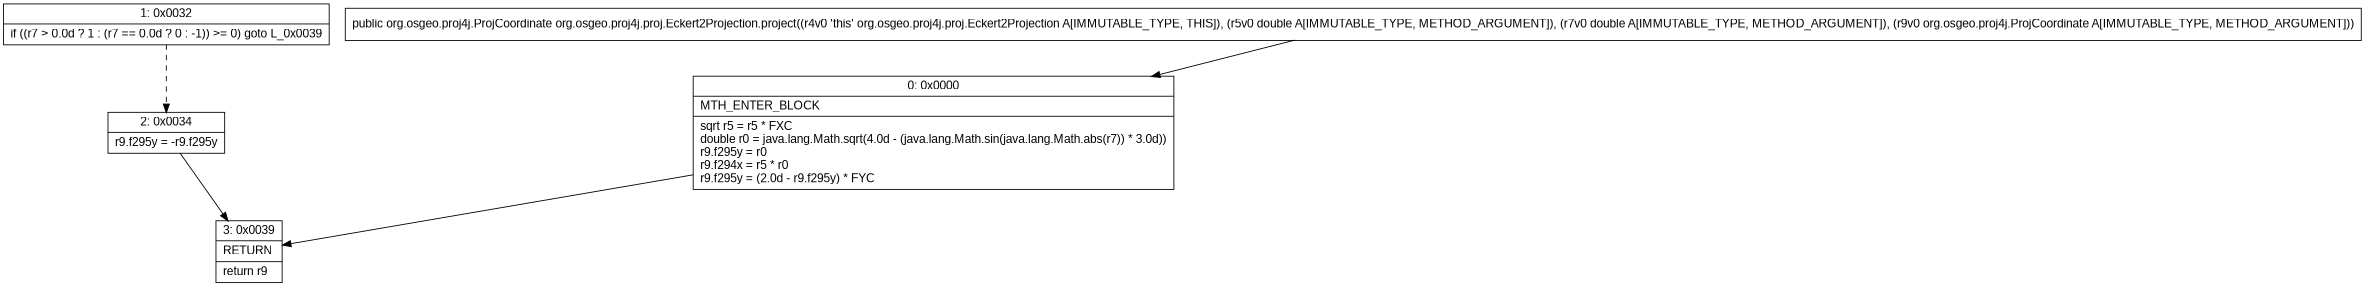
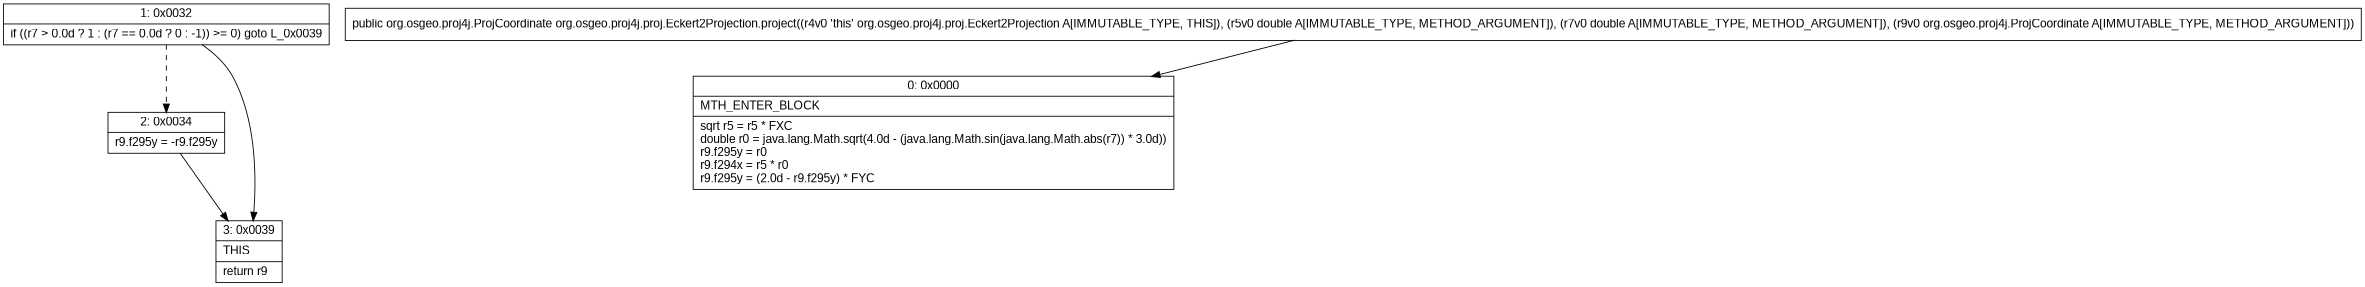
edge "0: 0x0000" -> "3: 0x0039": now "1: 0x0032" -> "3: 0x0039"
node "3: 0x0039": text "RETURN" -> "THIS"
